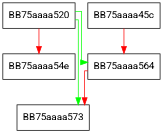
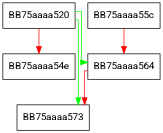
node "BB75aaaa45c": label "BB75aaaa45c" -> "BB75aaaa55c"
